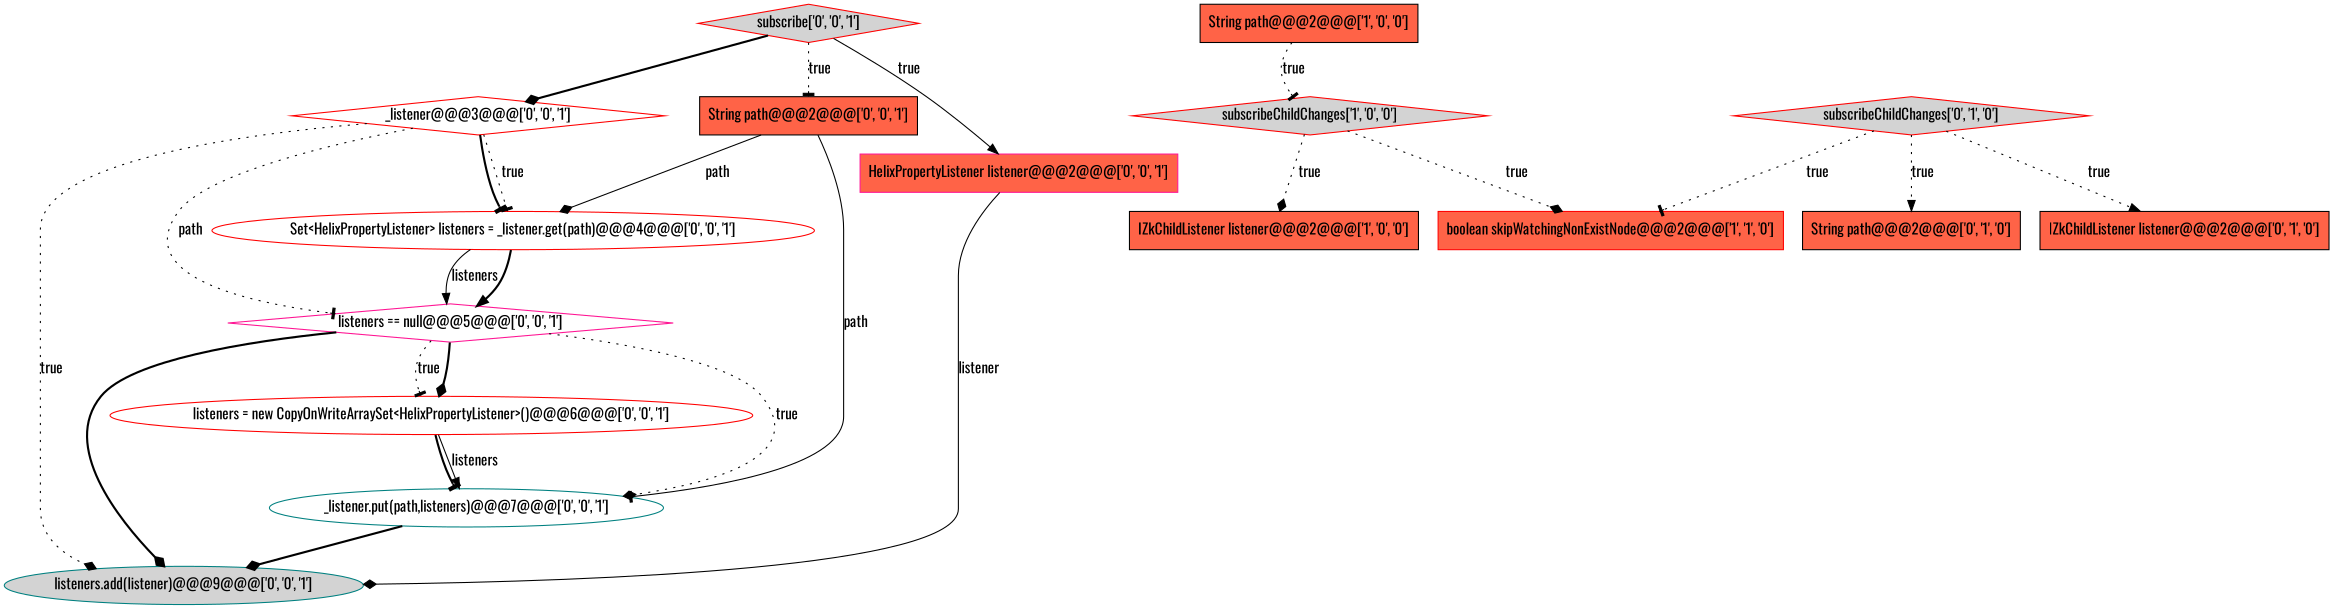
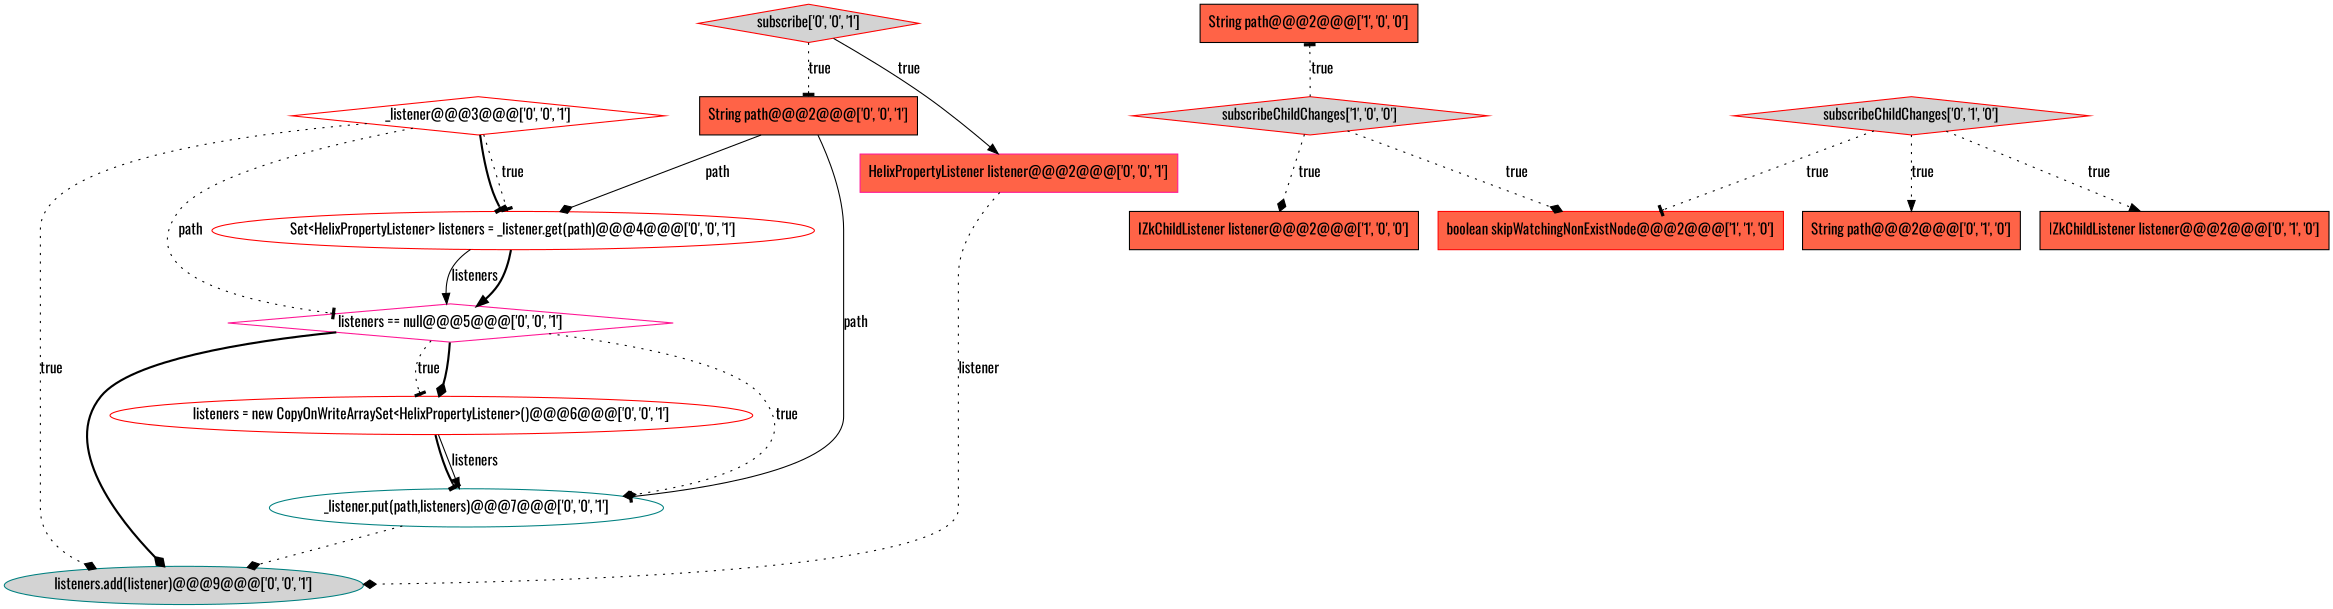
edge "subscribe['0', '0', '1']" -> "_listener@@@3@@@['0', '0', '1']": removed
edge "String path@@@2@@@['1', '0', '0']" -> "subscribeChildChanges['1', '0', '0']": reversed
edge "_listener.put(path,listeners)@@@7@@@['0', '0', '1']" -> "listeners.add(listener)@@@9@@@['0', '0', '1']": style bold -> dotted
edge "HelixPropertyListener listener@@@2@@@['0', '0', '1']" -> "listeners.add(listener)@@@9@@@['0', '0', '1']": style solid -> dotted
